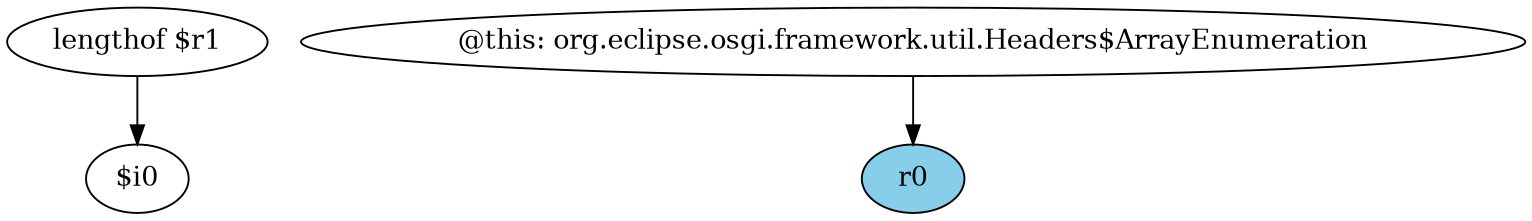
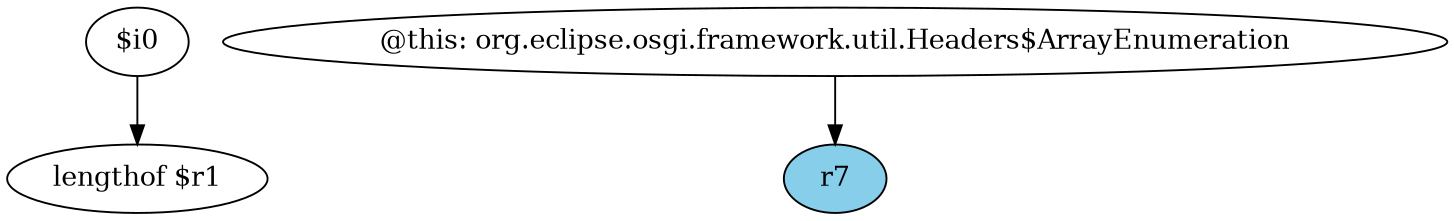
edge "lengthof $r1" -> "$i0": reversed
node "r0": label "r0" -> "r7"
